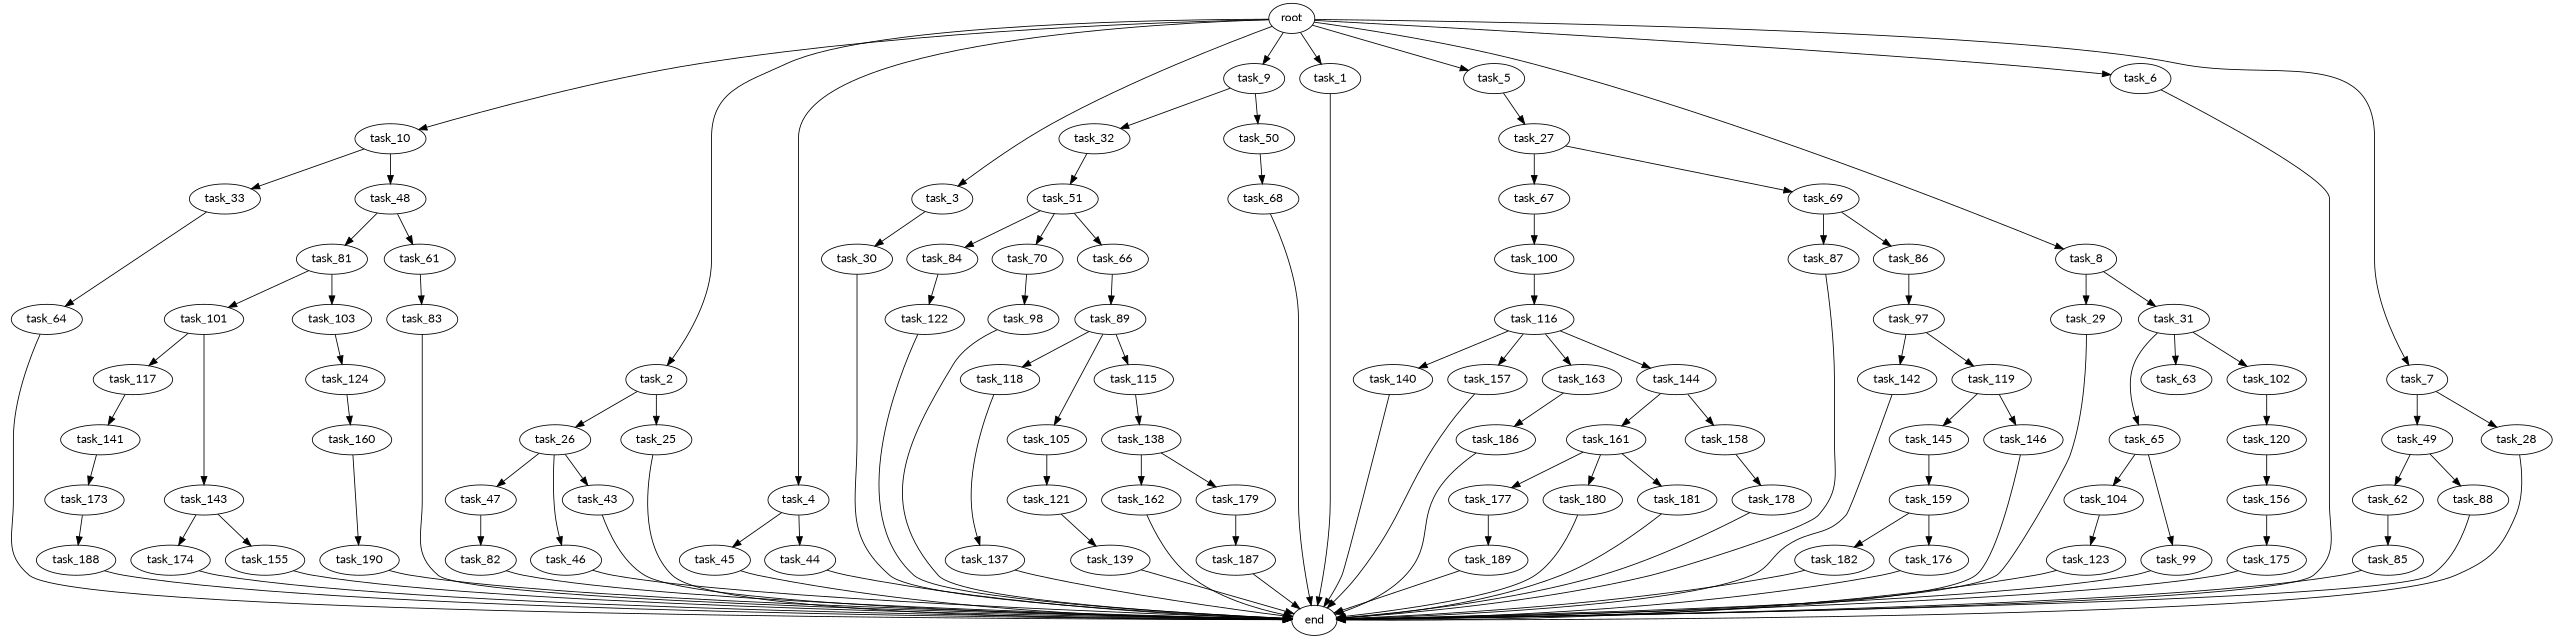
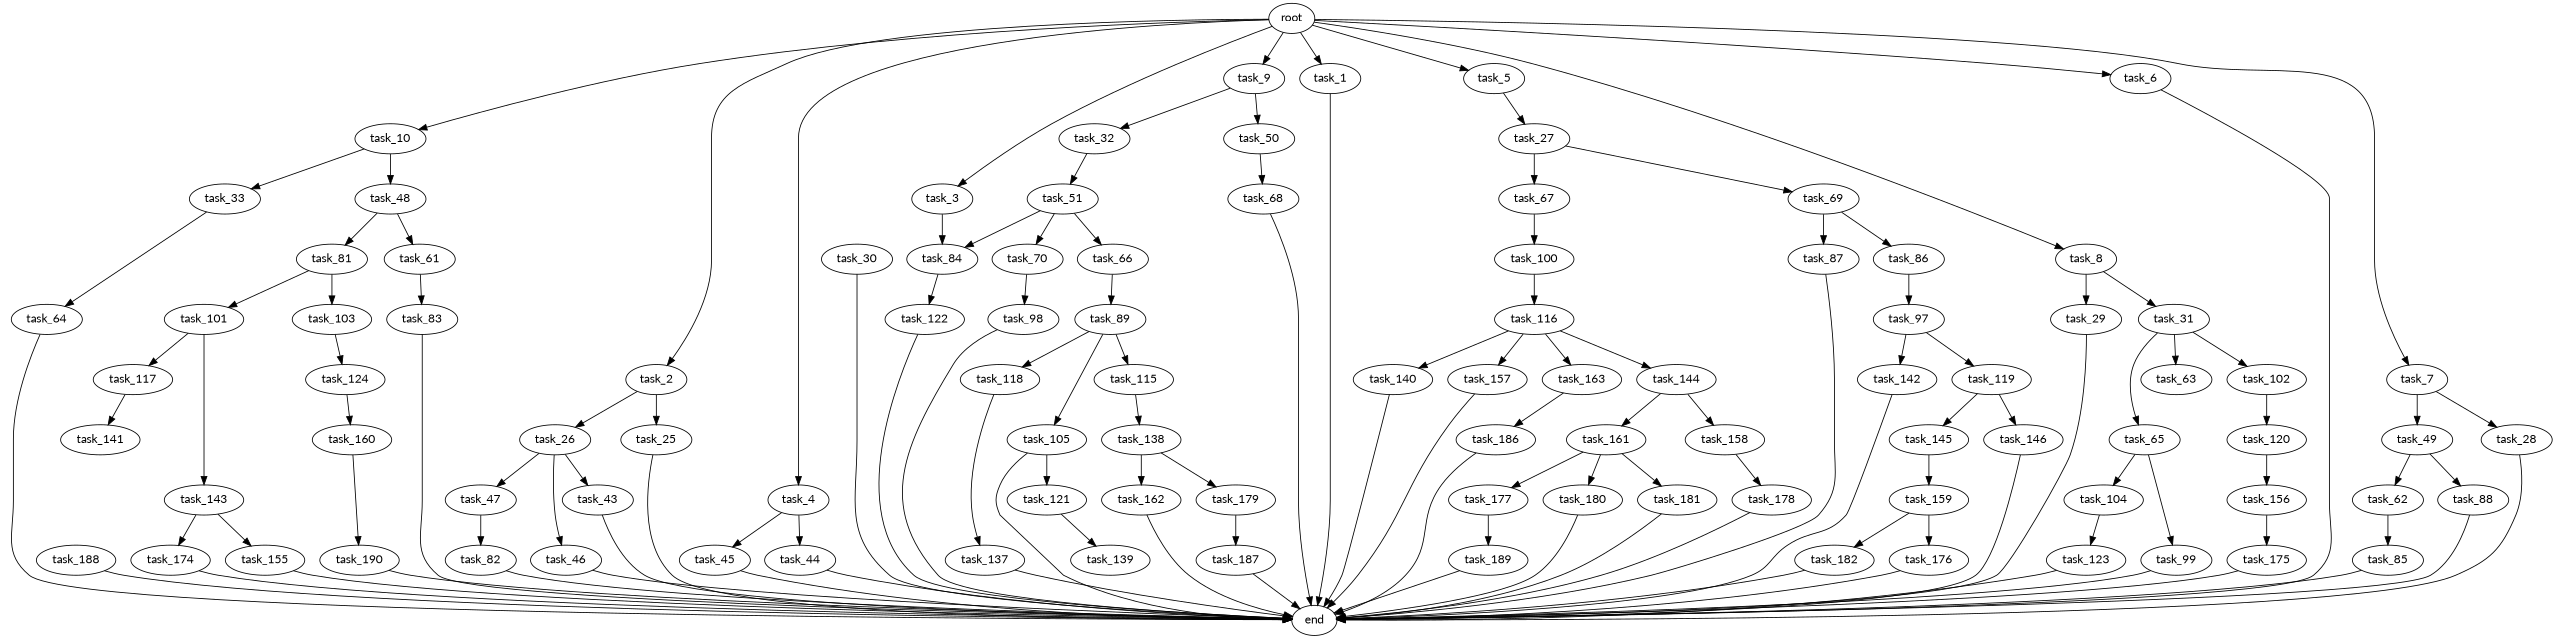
edge "task_3" -> "task_30": now "task_3" -> "task_84"
node "task_173": removed
edge "task_139" -> "end": now "task_105" -> "end"
